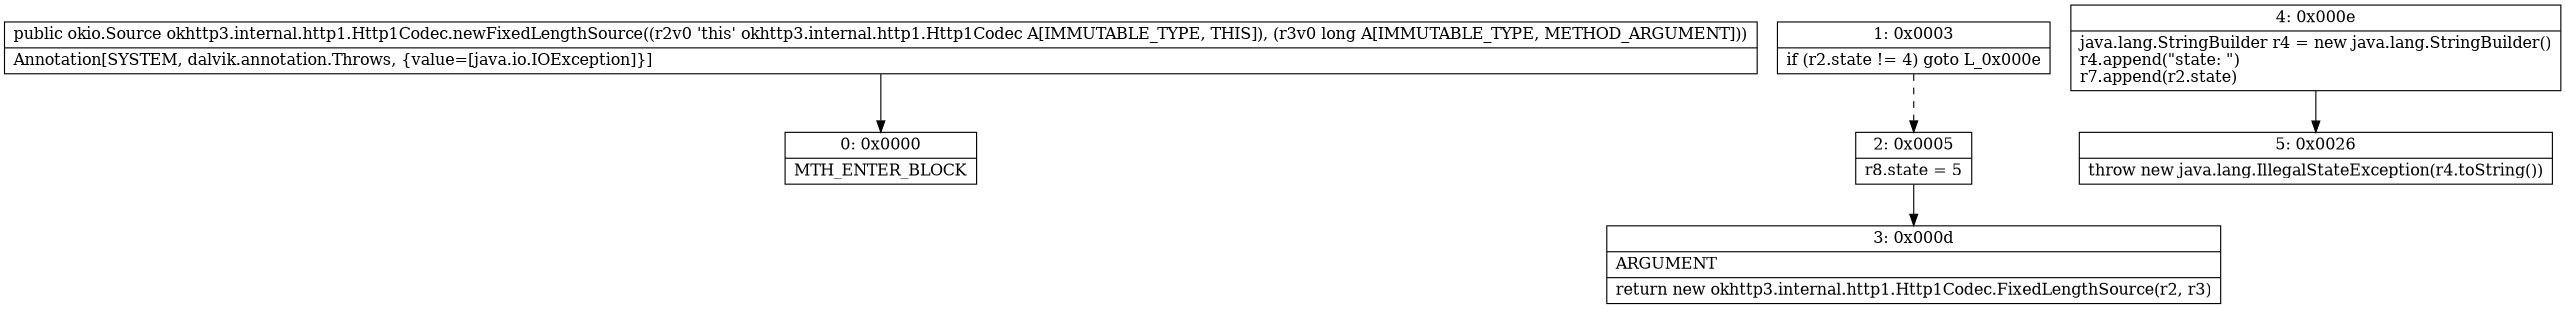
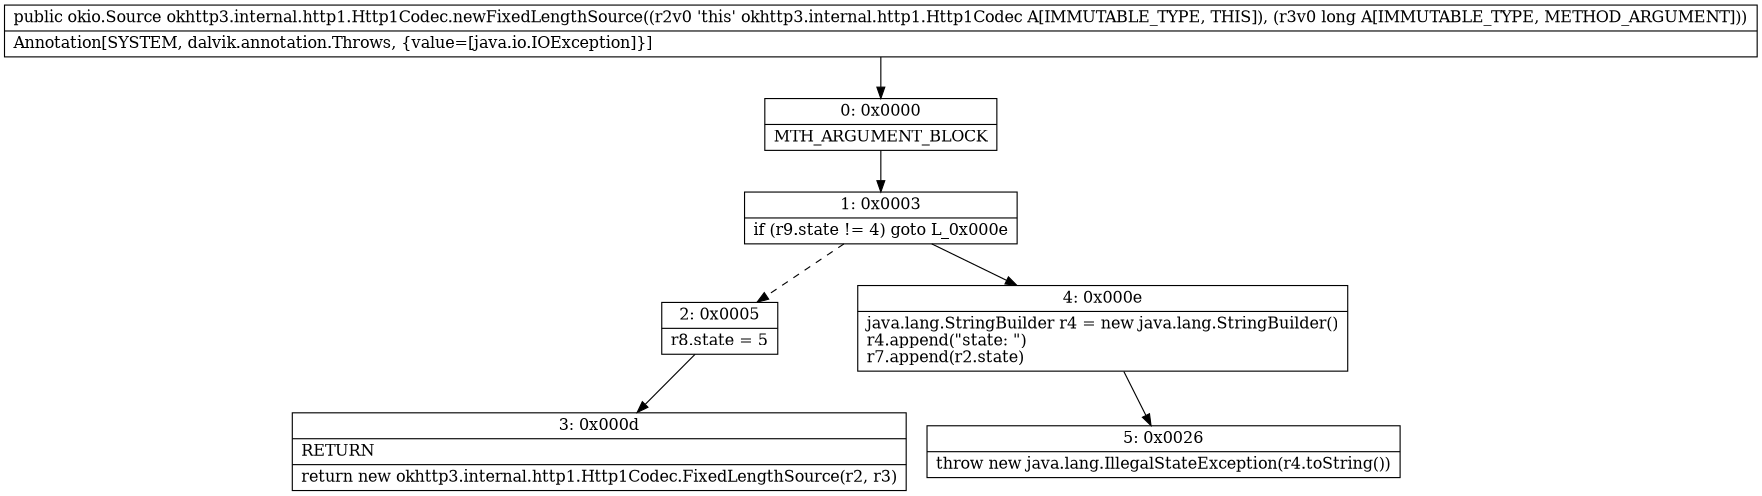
node "1: 0x0003": text "if (r2.state != 4) goto L_0x000e" -> "if (r9.state != 4) goto L_0x000e"
edge "0: 0x0000" -> "1: 0x0003": added
node "0: 0x0000": text "MTH_ENTER_BLOCK" -> "MTH_ARGUMENT_BLOCK"
edge "1: 0x0003" -> "4: 0x000e": added
node "3: 0x000d": text "ARGUMENT" -> "RETURN"
